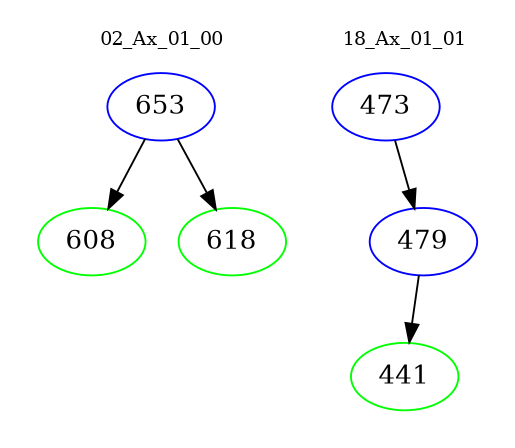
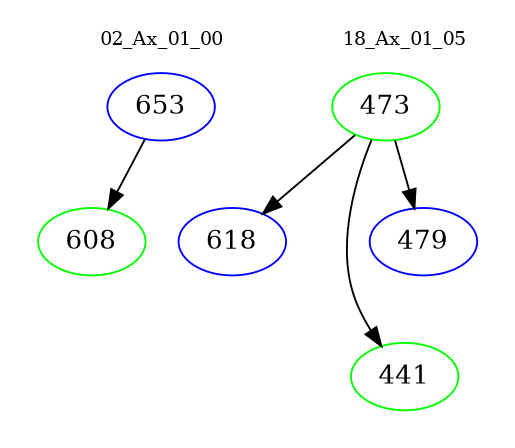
cluster "18_Ax_01_01": label "18_Ax_01_01" -> "18_Ax_01_05"
node "473": color blue -> green
edge "653" -> "618": now "473" -> "618"
node "618": color green -> blue
edge "479" -> "441": now "473" -> "441"
